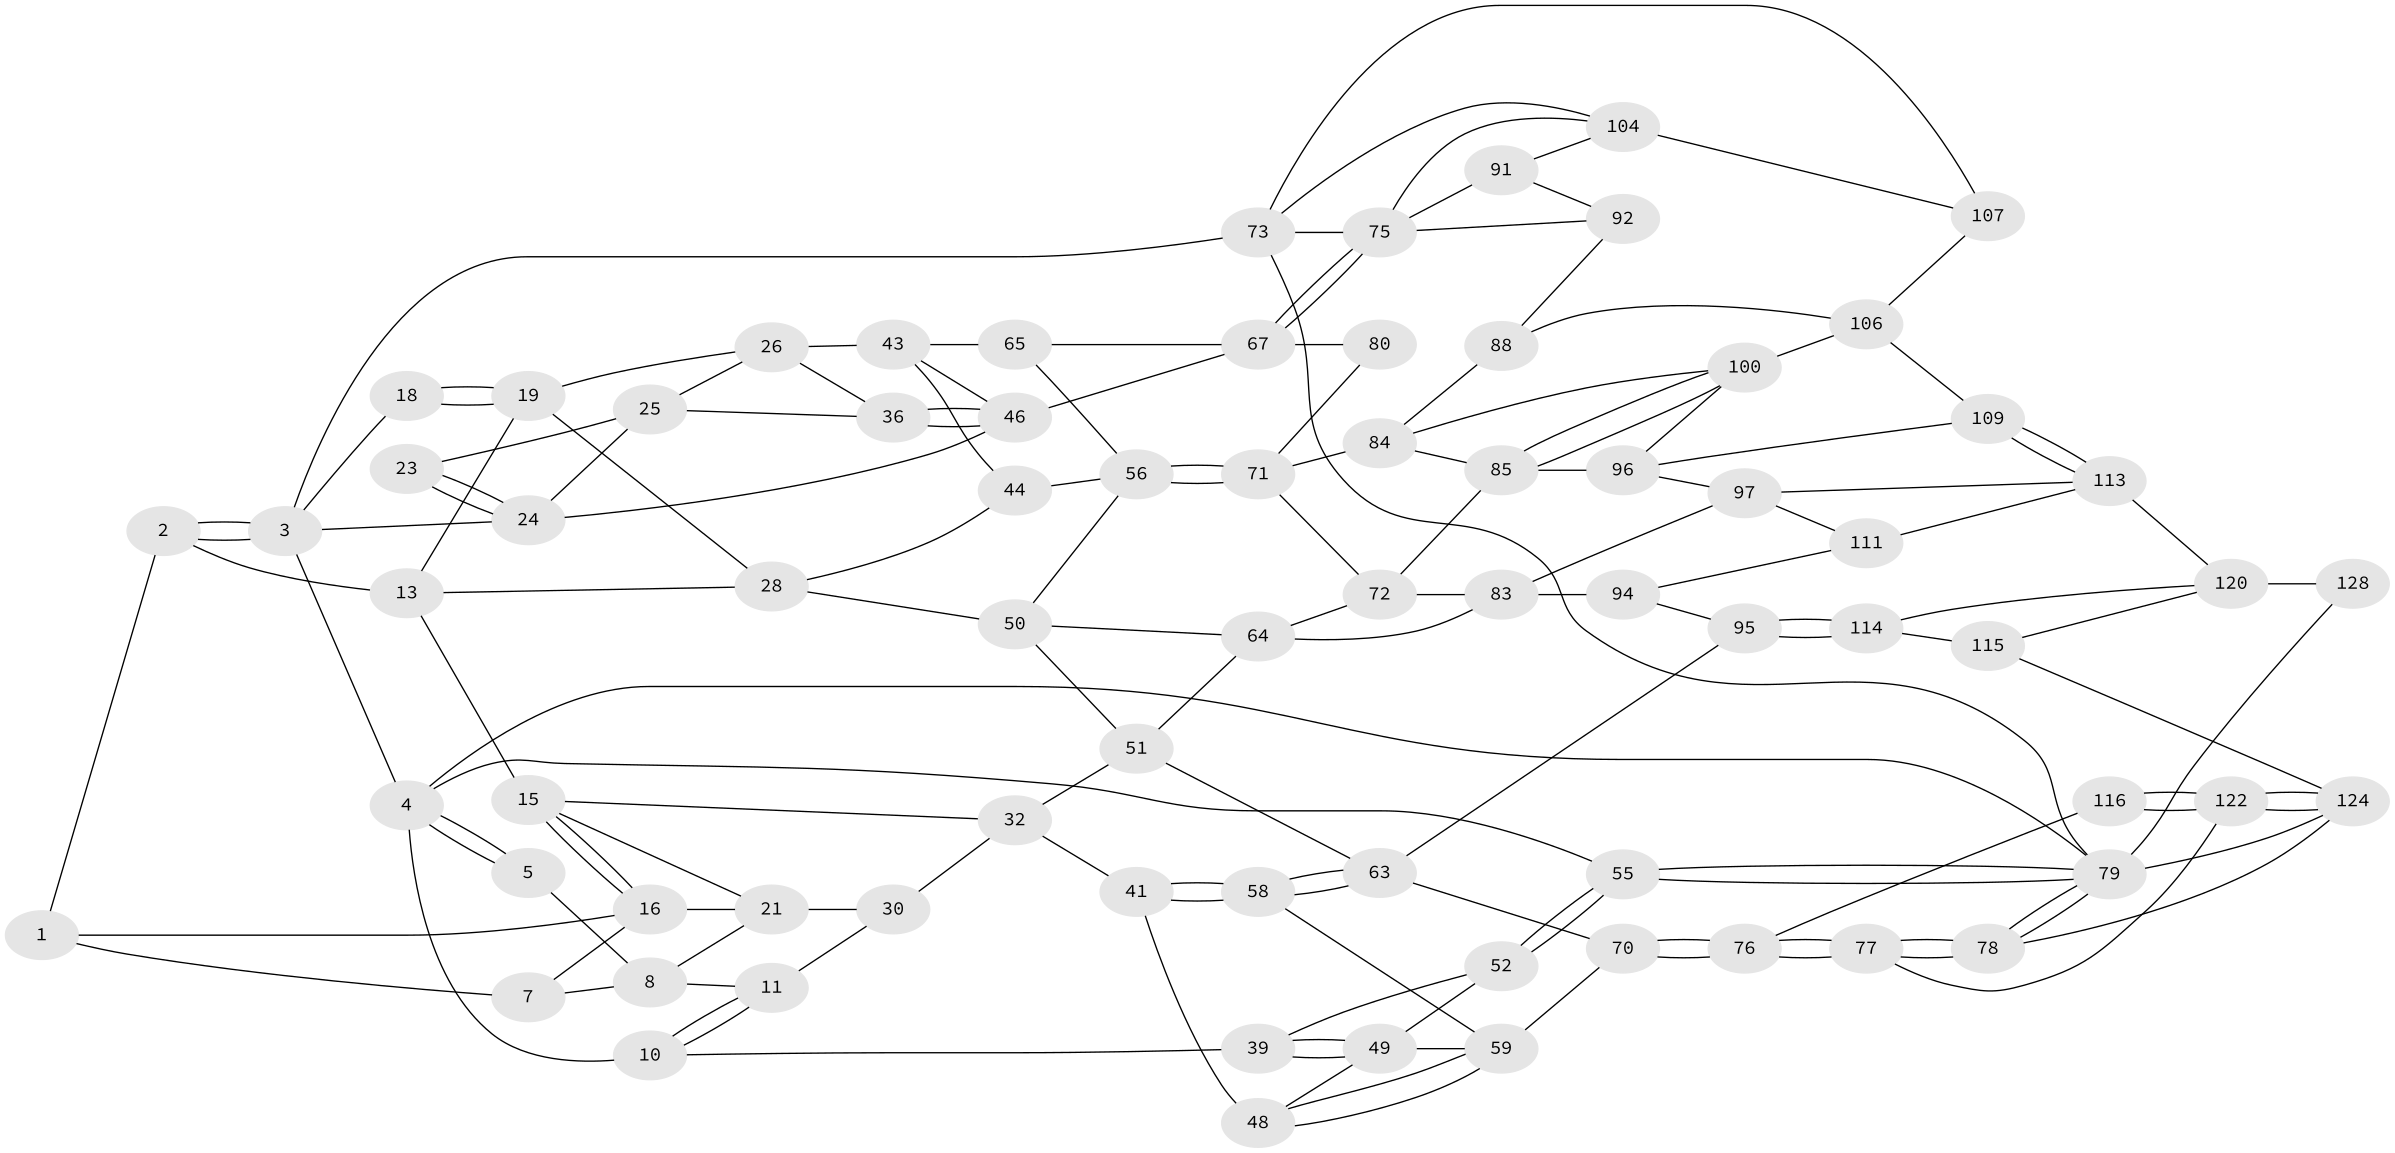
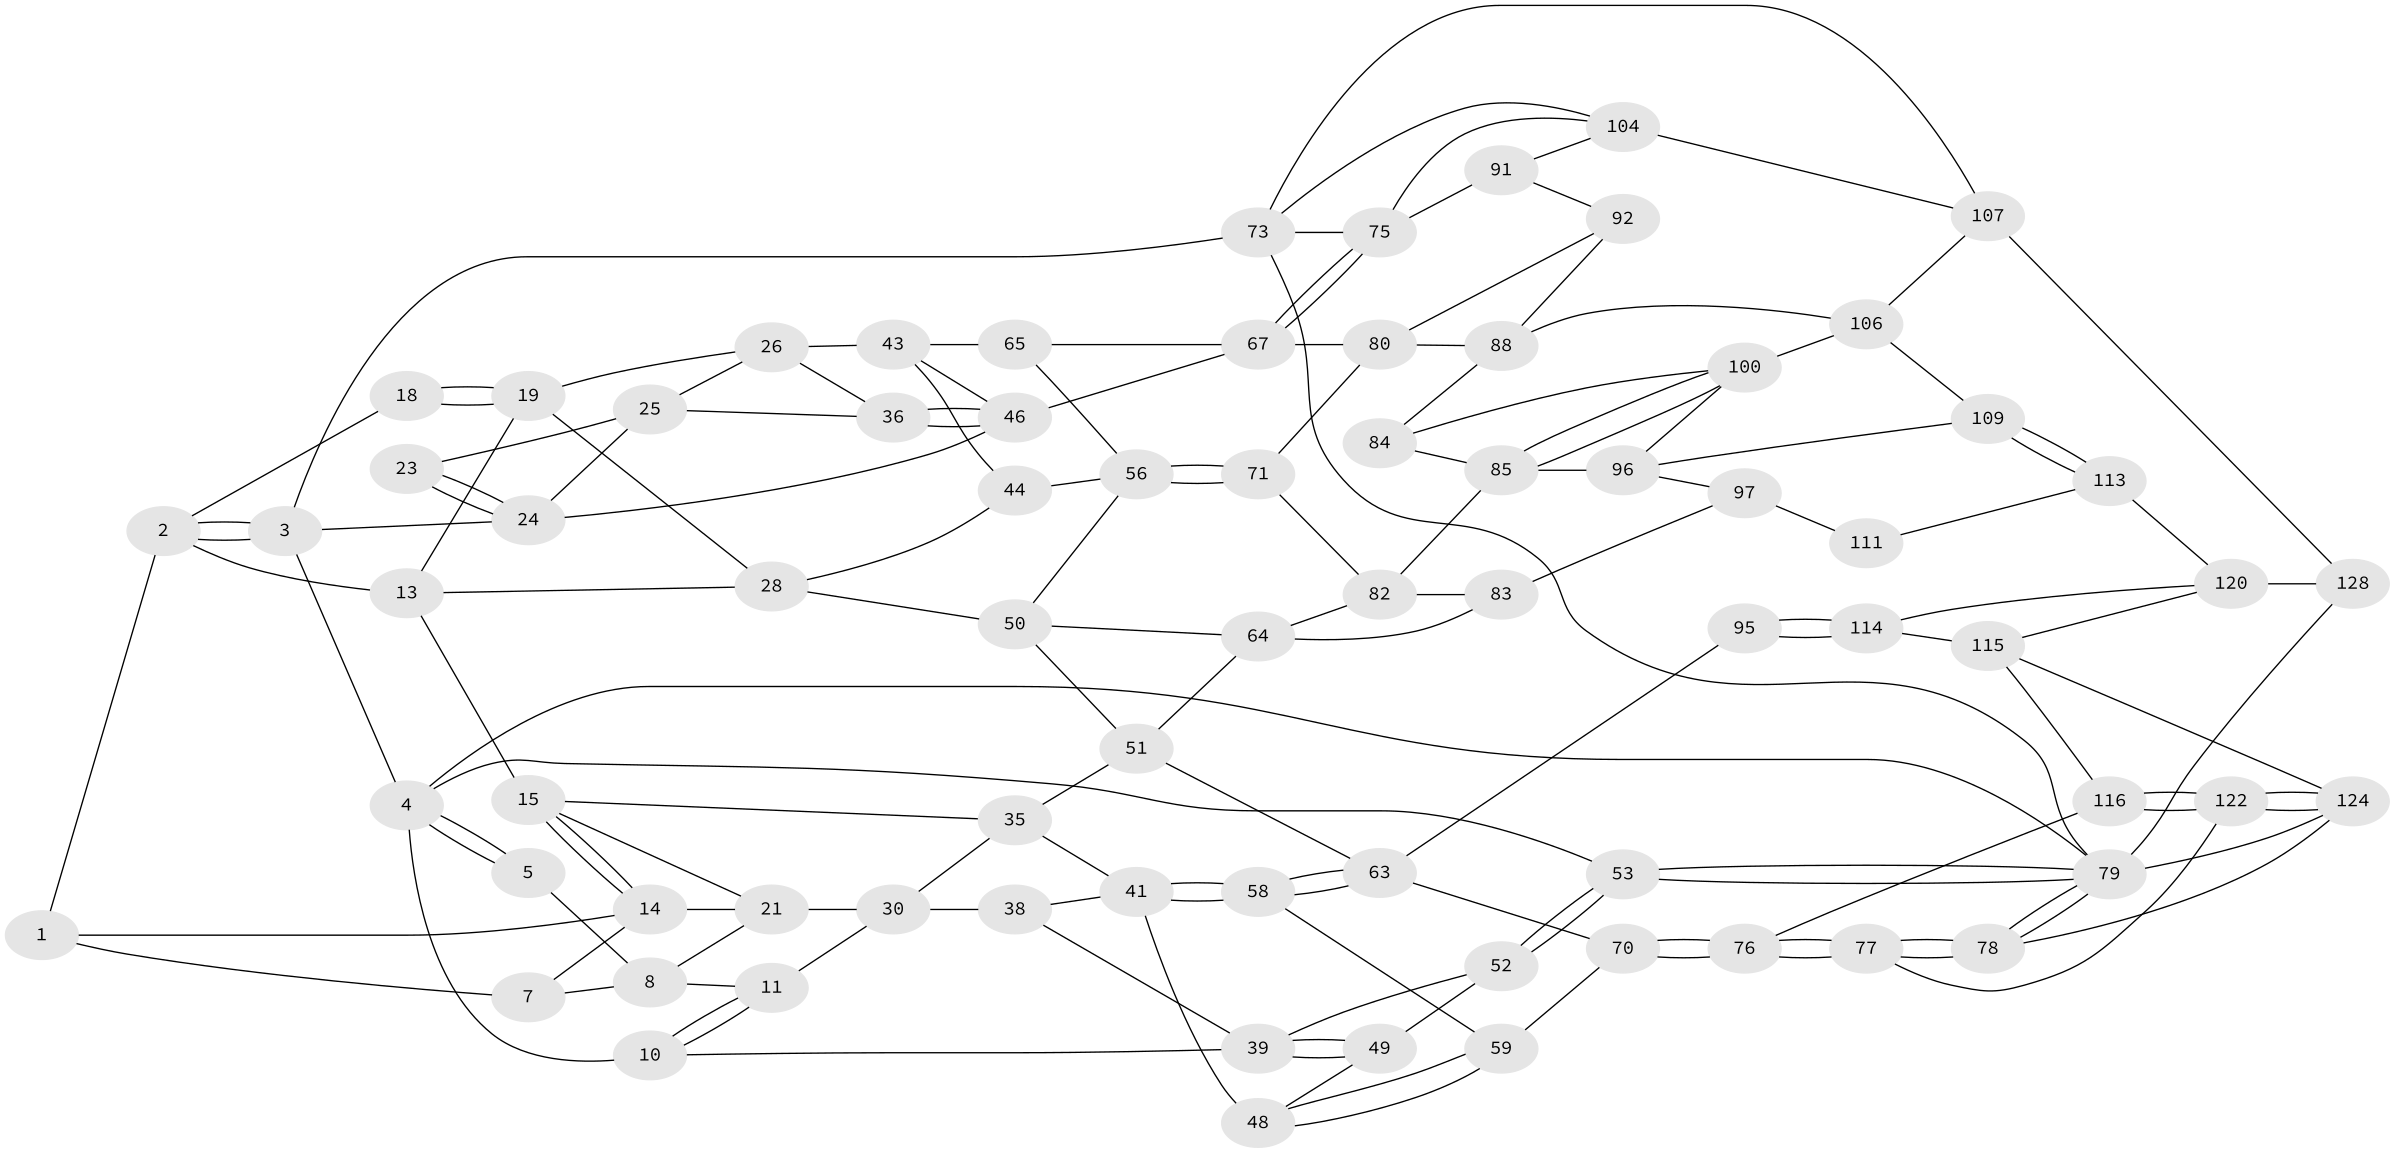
edge "92" -- "75": now "92" -- "80"
edge "80" -- "88": added
edge "107" -- "128": added
edge "84" -- "71": removed
edge "18" -- "3": now "18" -- "2"
edge "113" -- "97": removed
node "72": label "72" -> "82"
node "94": removed
edge "115" -- "116": added
node "32": label "32" -> "35"
node "55": label "55" -> "53"
node "16": label "16" -> "14"
node "38": added
edge "49" -- "59": removed
